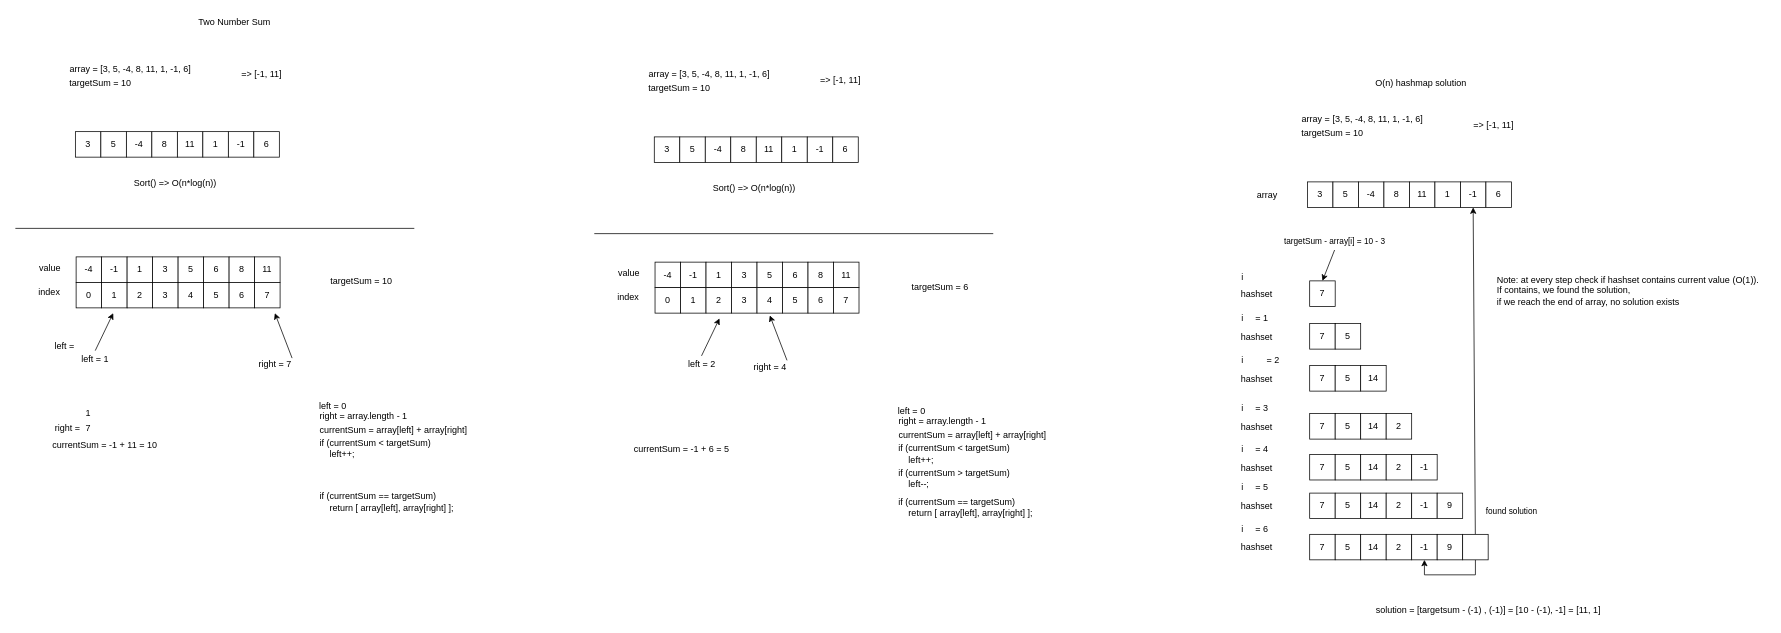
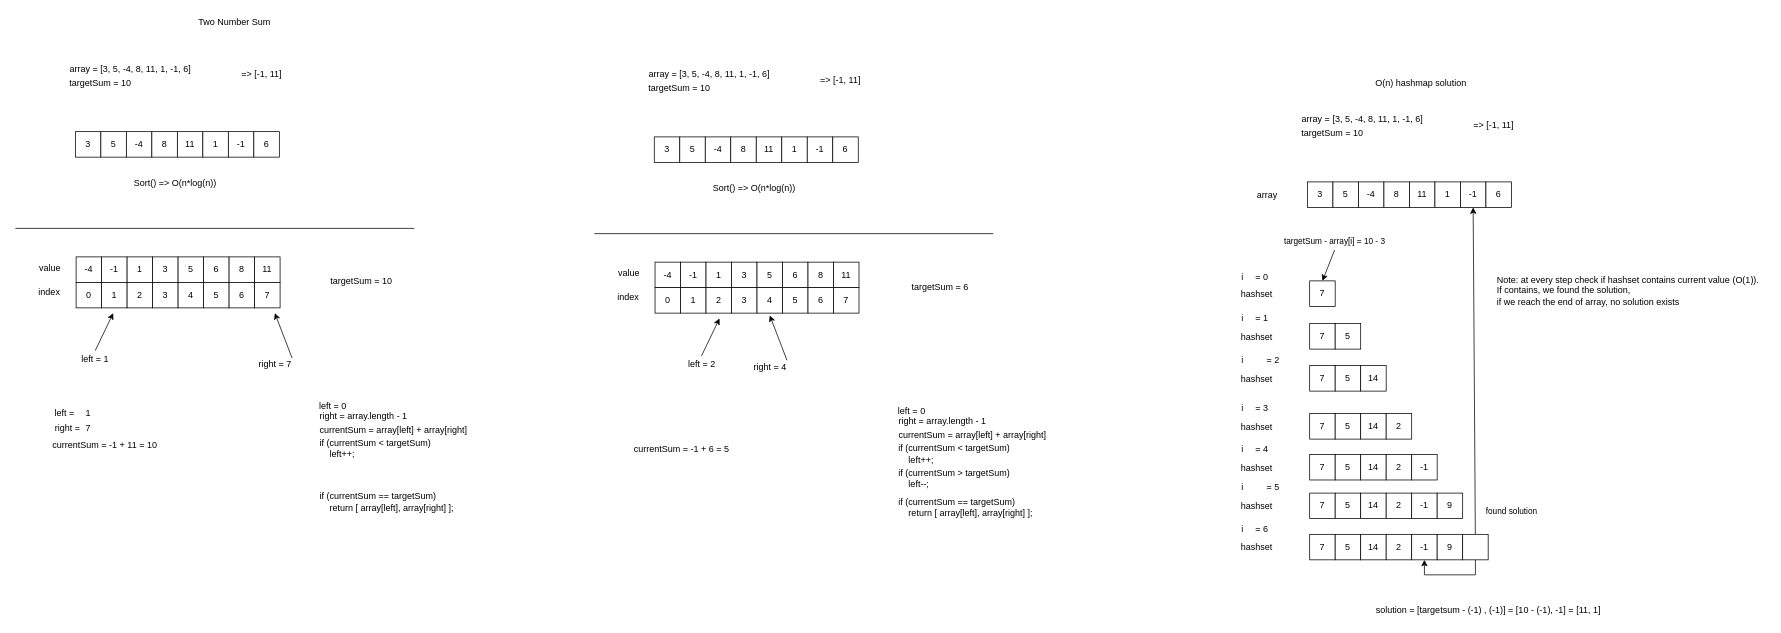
node "= 0": added
node "left =": moved (66, 346) -> (66, 414)
node "= 5": moved (1262, 488) -> (1273, 488)
